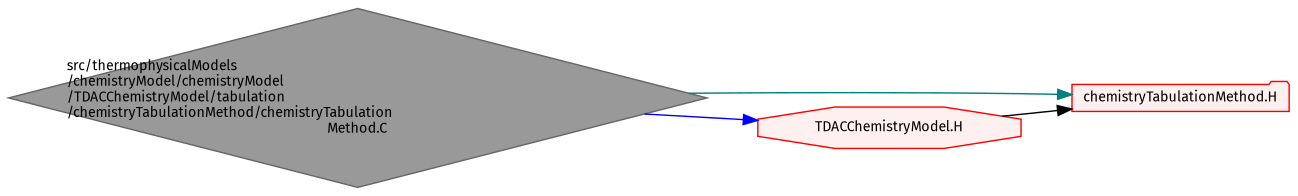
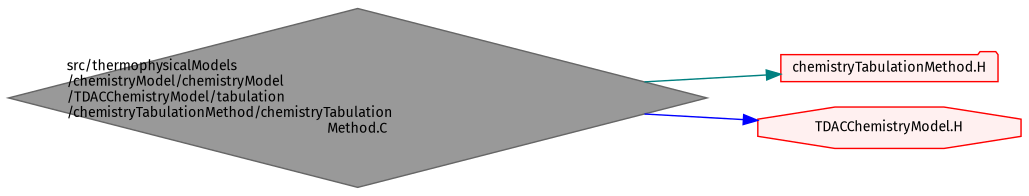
edge "TDACChemistryModel.H" -> "chemistryTabulationMethod.H": removed
